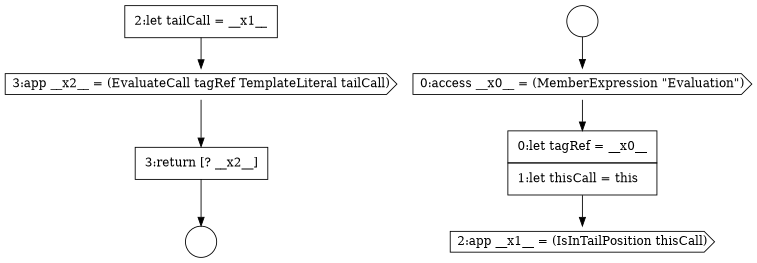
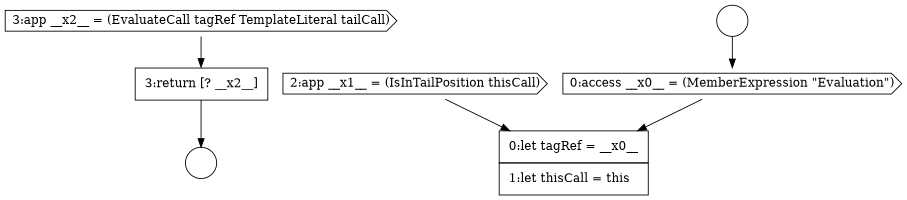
node "2:let tailCall = __x1__": removed
edge "0:let tagRef = __x0__" -> "2:app __x1__ = (IsInTailPosition thisCall)": reversed
